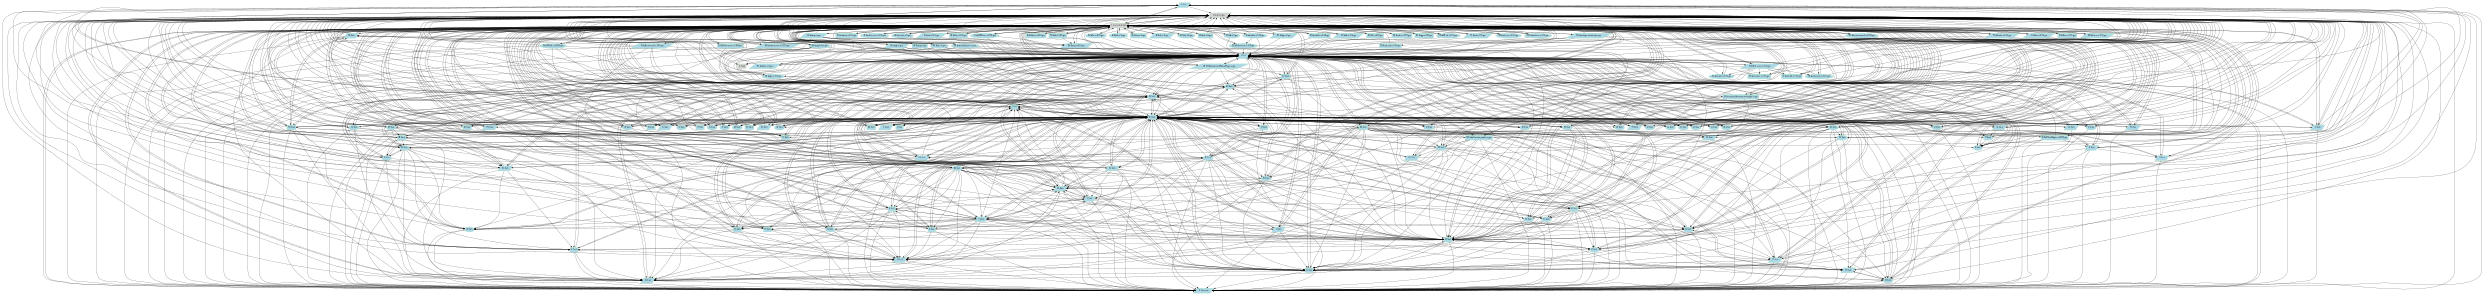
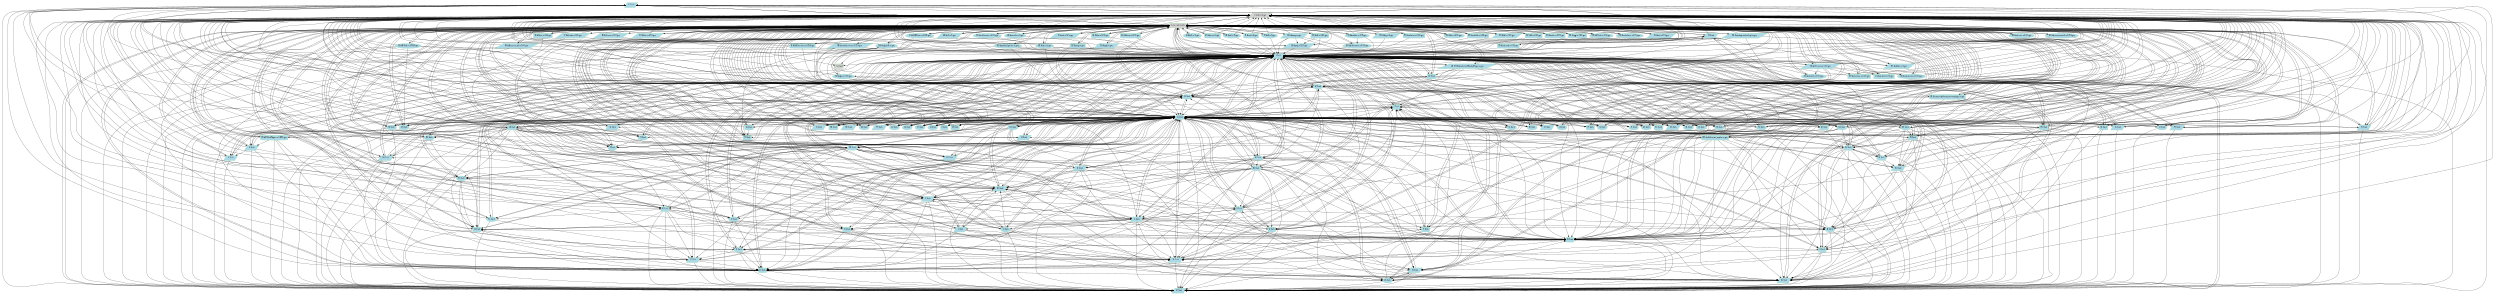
node "121: Stack": added
node "37: Concurrent": label "37: Concurrent" -> "37: Stack"
